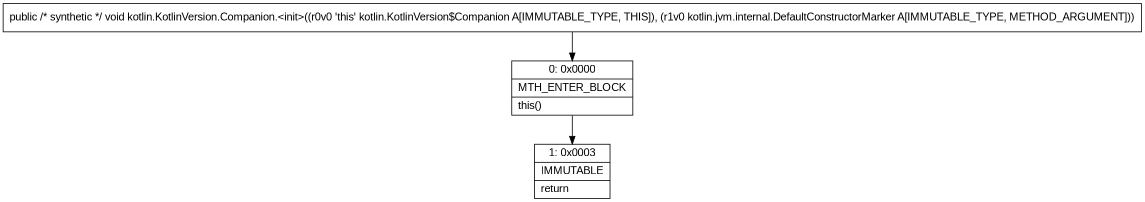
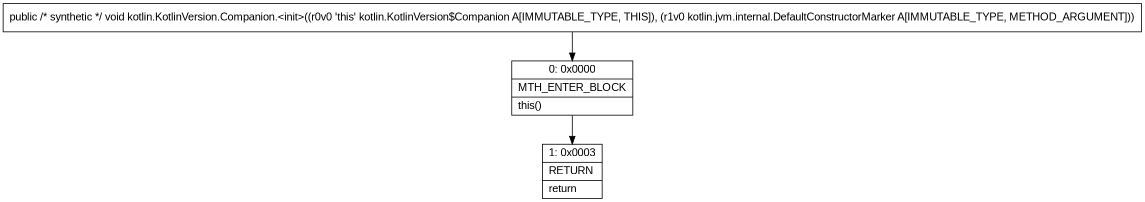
node "1: 0x0003": text "IMMUTABLE" -> "RETURN"
